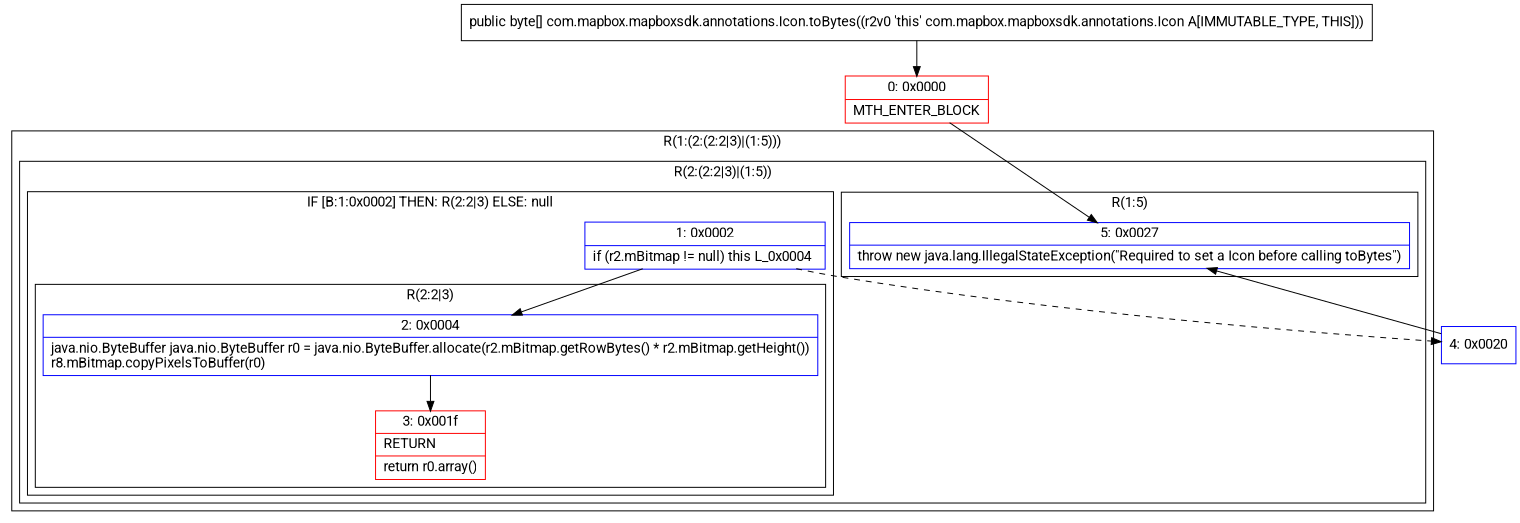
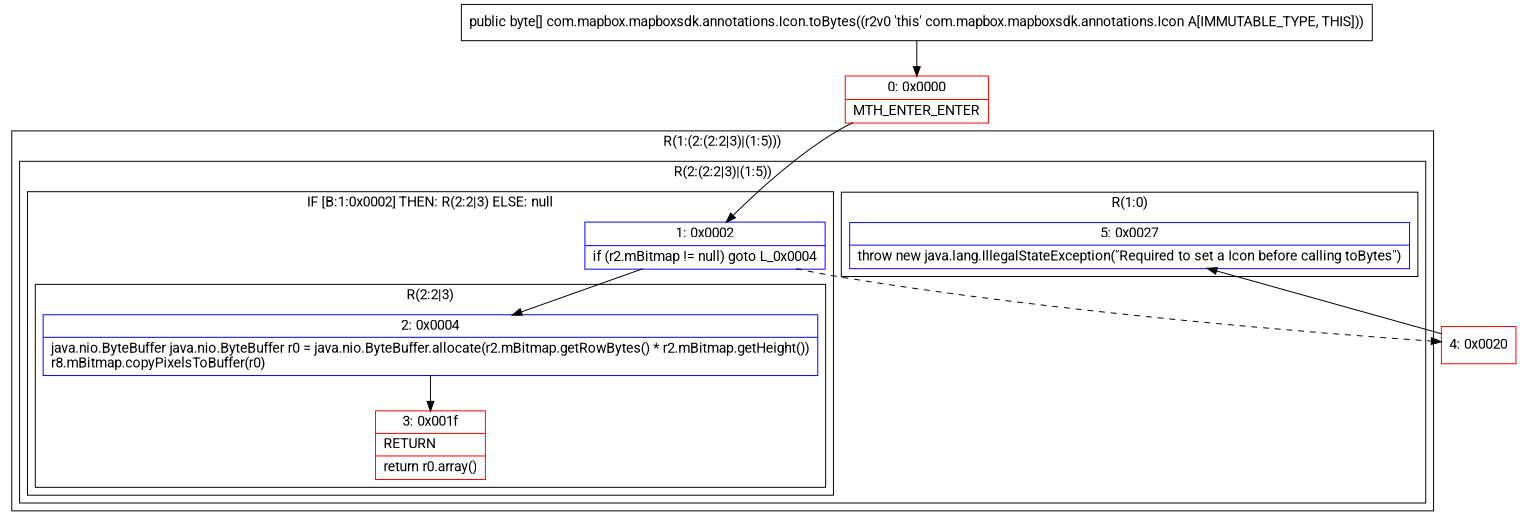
node "0: 0x0000": text "MTH_ENTER_BLOCK" -> "MTH_ENTER_ENTER"
edge "0: 0x0000" -> "5: 0x0027": now "0: 0x0000" -> "1: 0x0002"
cluster "R(1:5)": label "R(1:5)" -> "R(1:0)"
node "1: 0x0002": text "if (r2.mBitmap != null) this L_0x0004" -> "if (r2.mBitmap != null) goto L_0x0004"
node "4: 0x0020": color blue -> red
